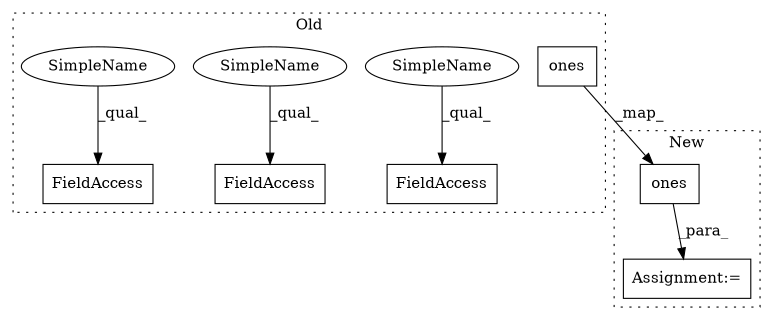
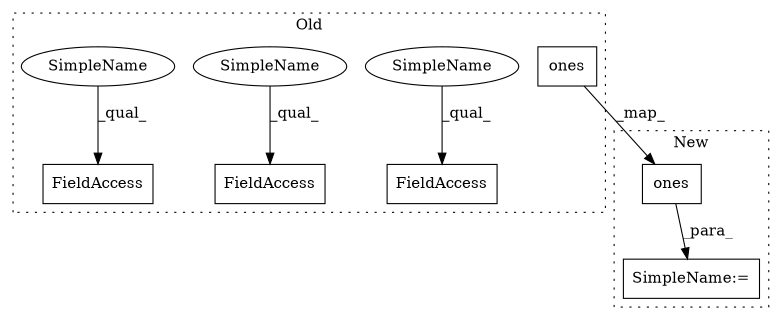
node "Assignment:=": label "Assignment:=" -> "SimpleName:="
